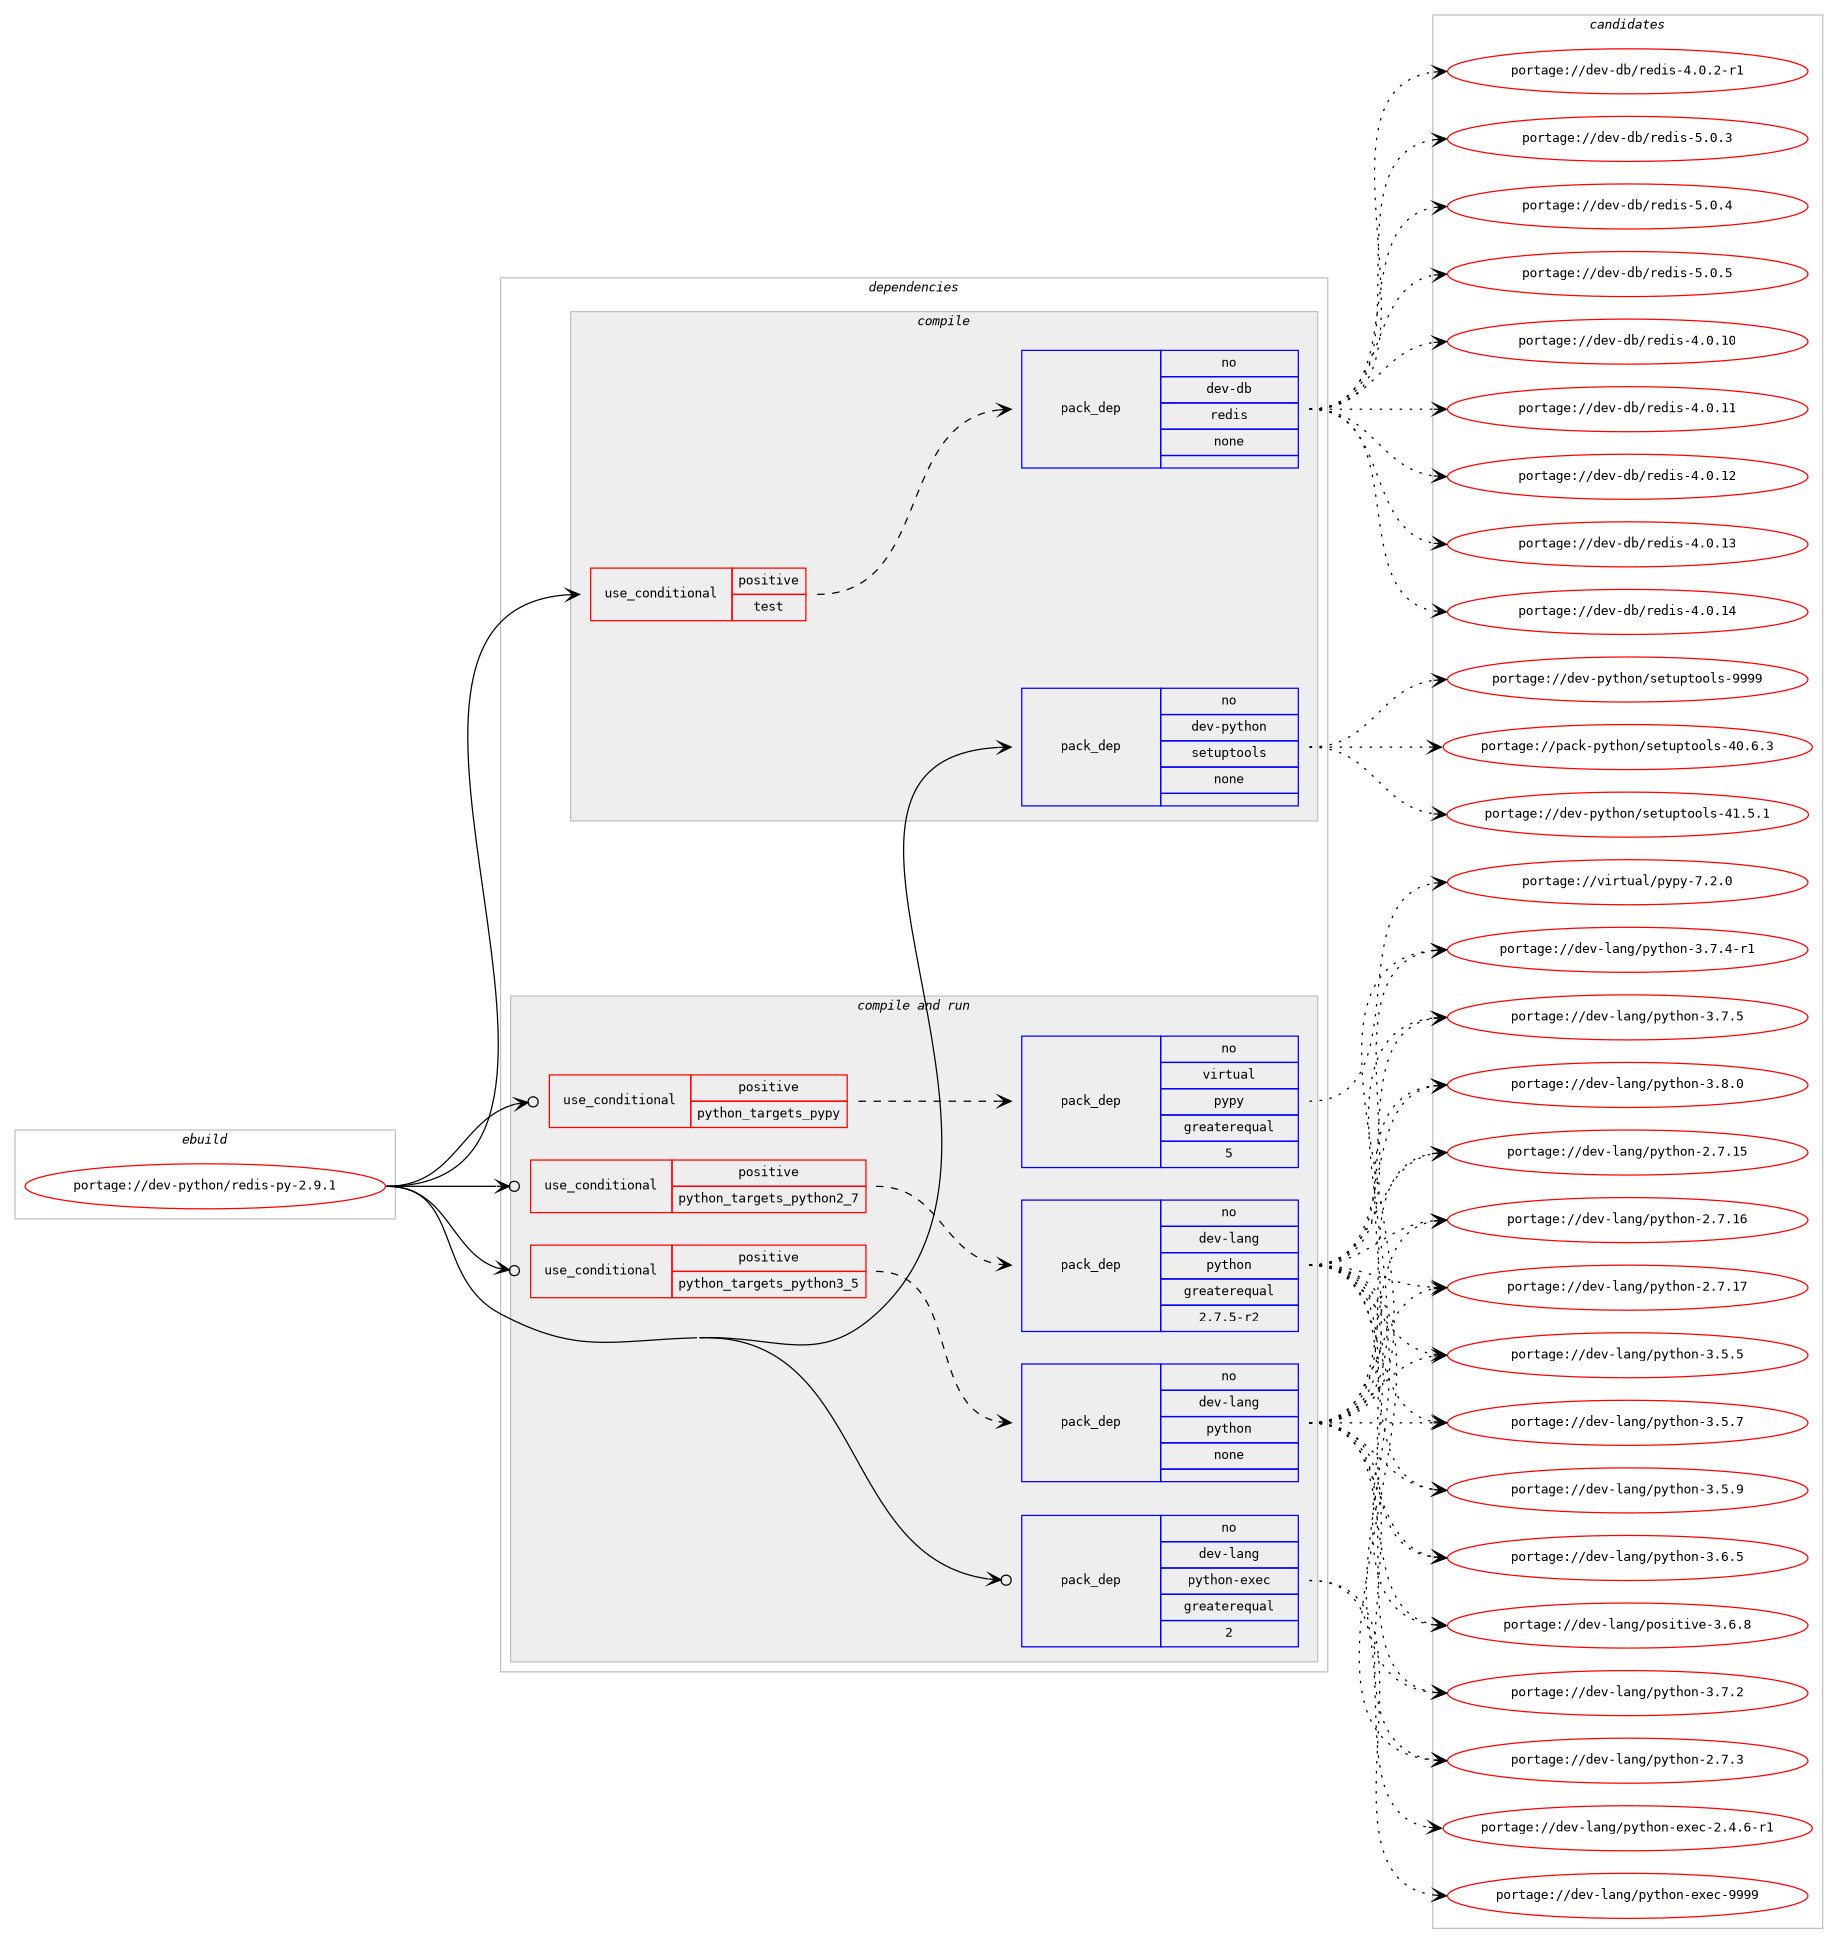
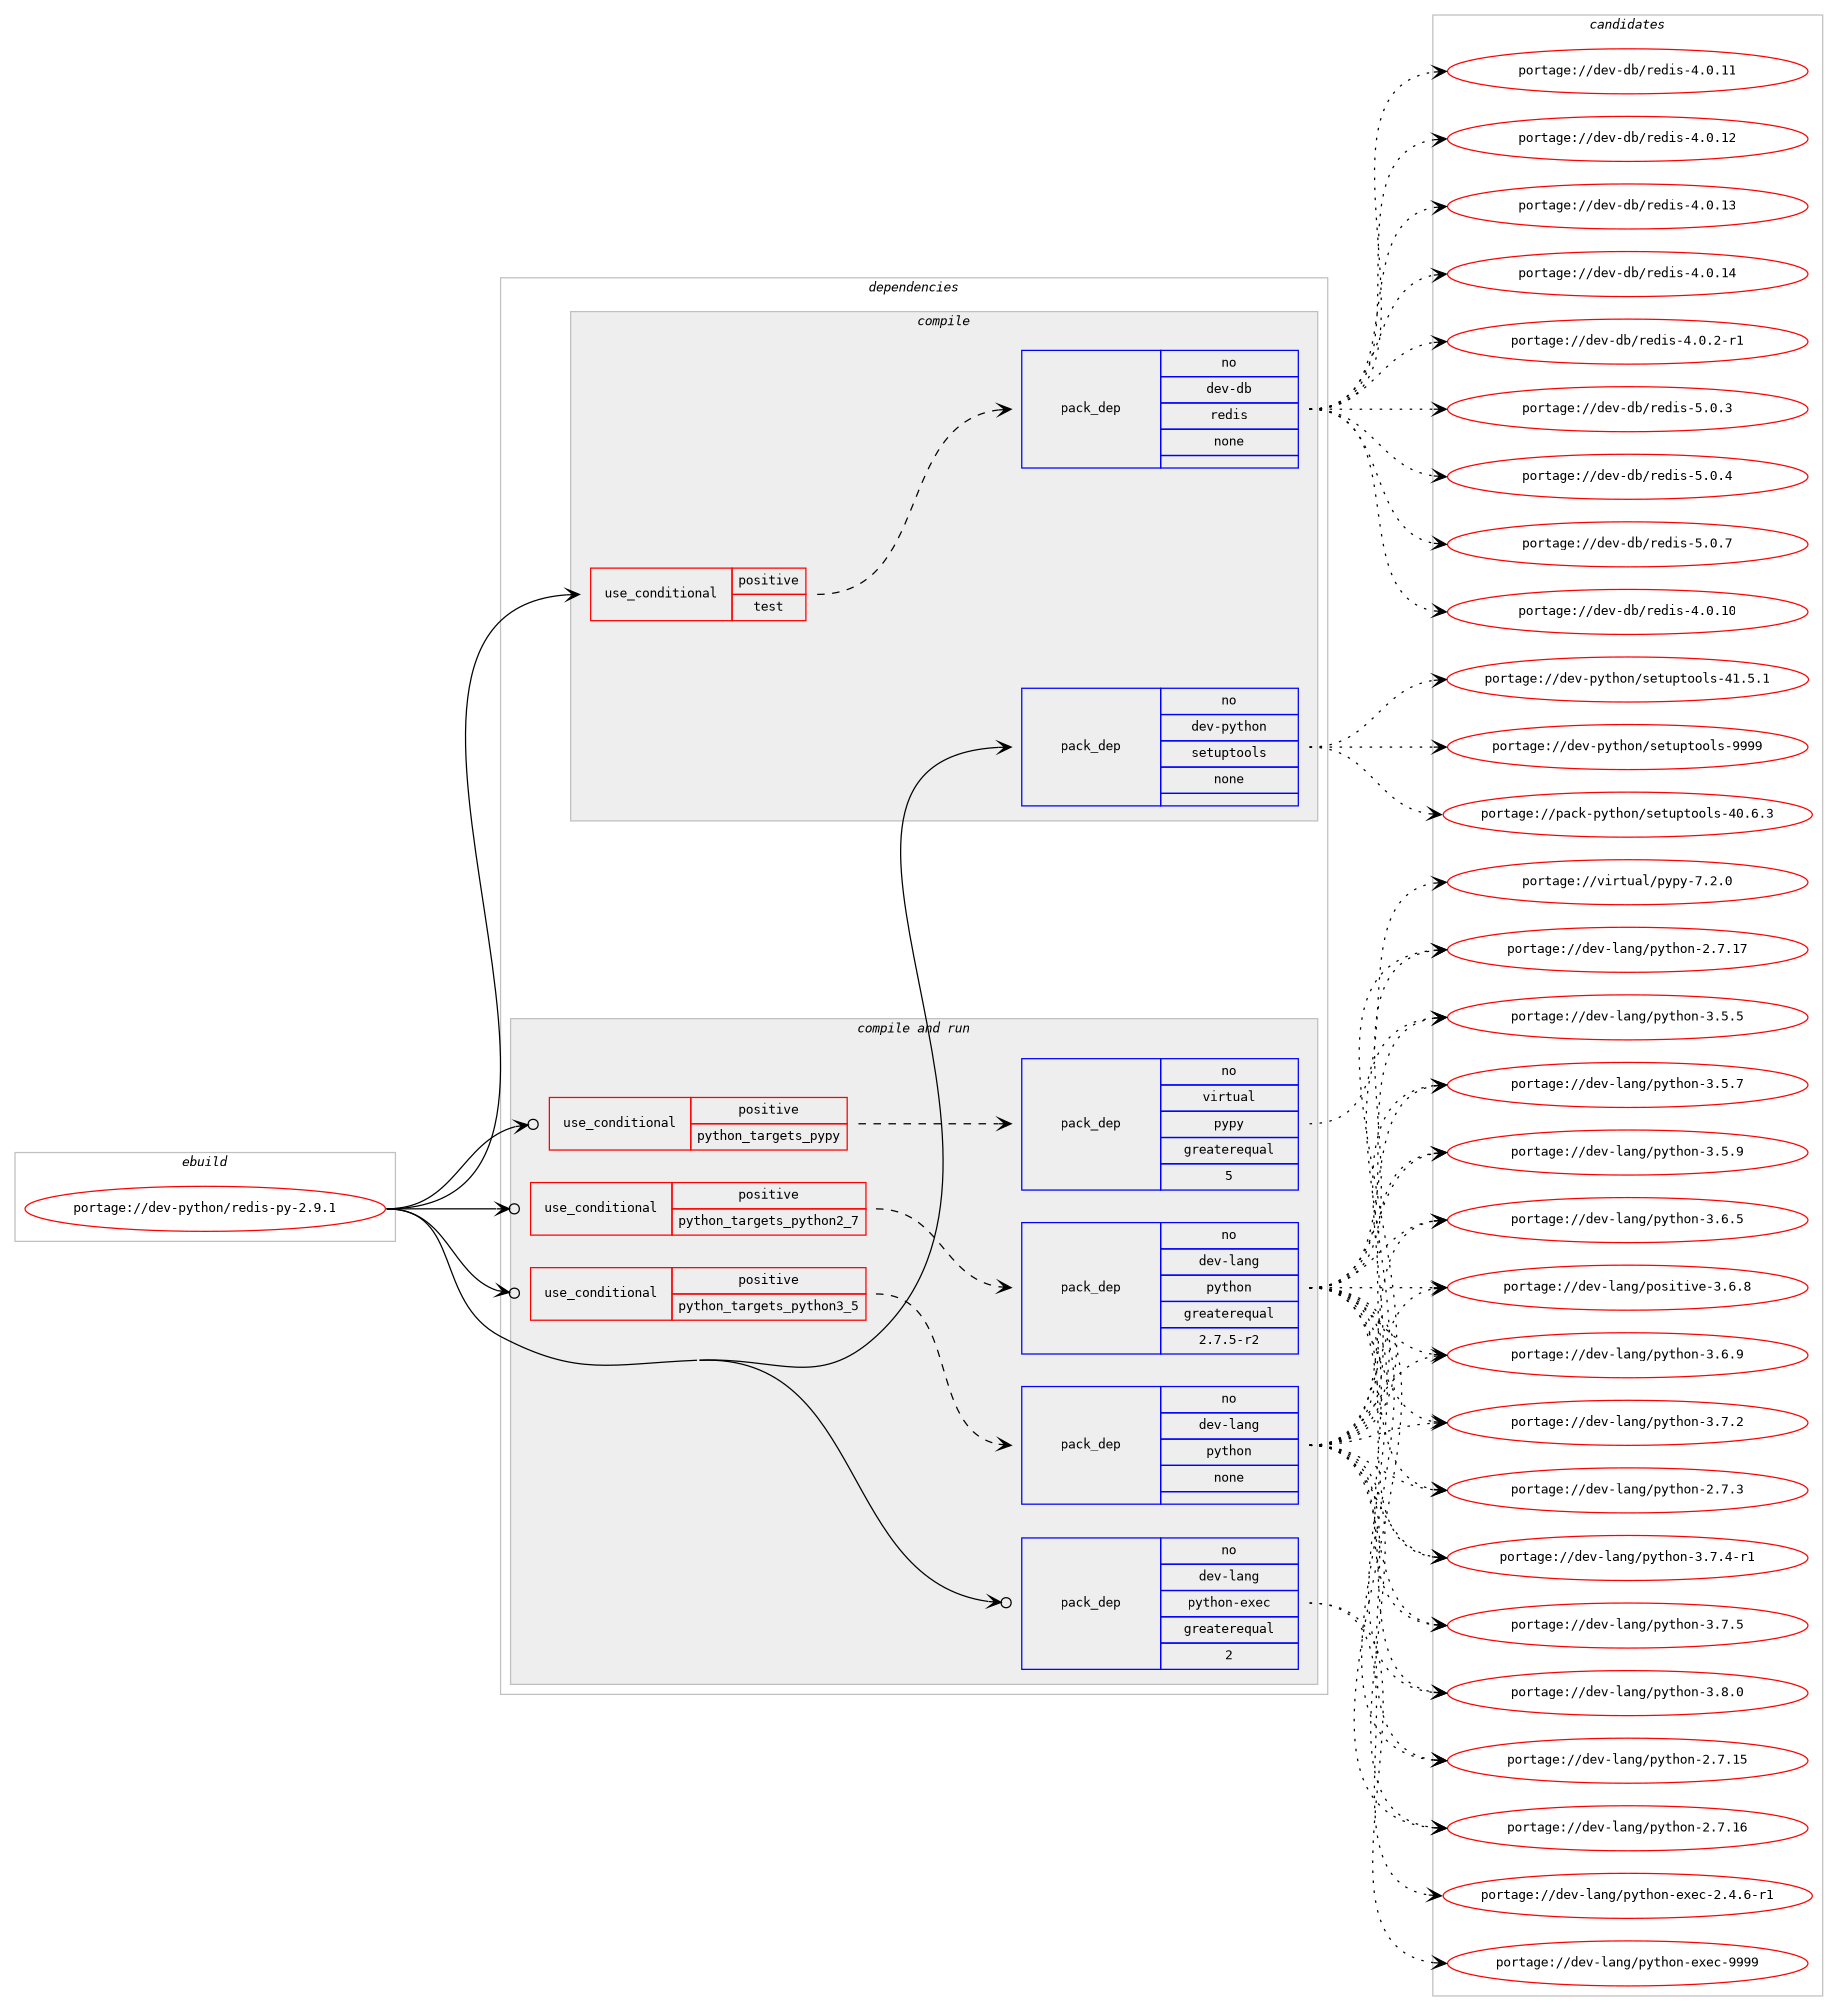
node "portage://dev-db/redis-5.0.5": label "portage://dev-db/redis-5.0.5" -> "portage://dev-db/redis-5.0.7"
node "portage://dev-lang/python-3.6.9": added
